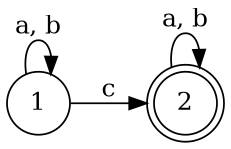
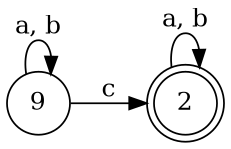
node "1": label "1" -> "9"
